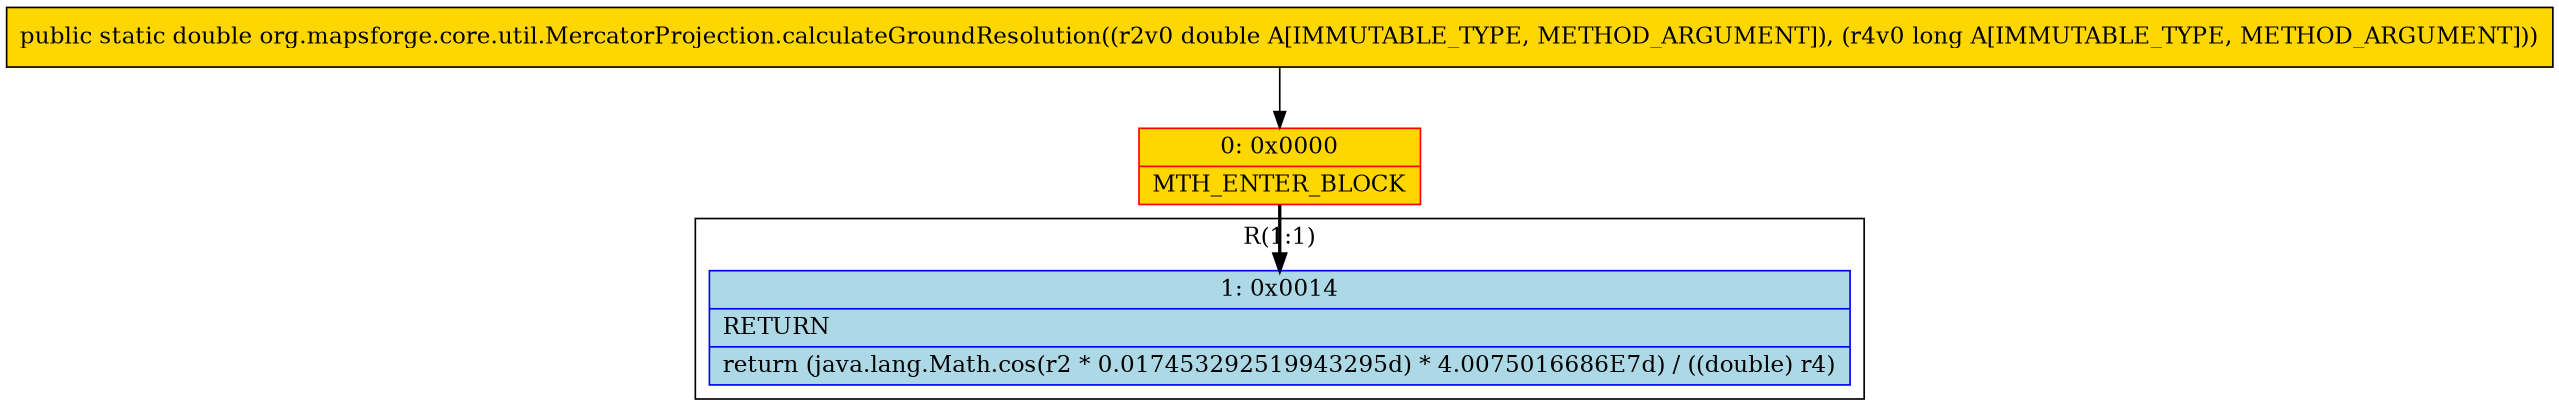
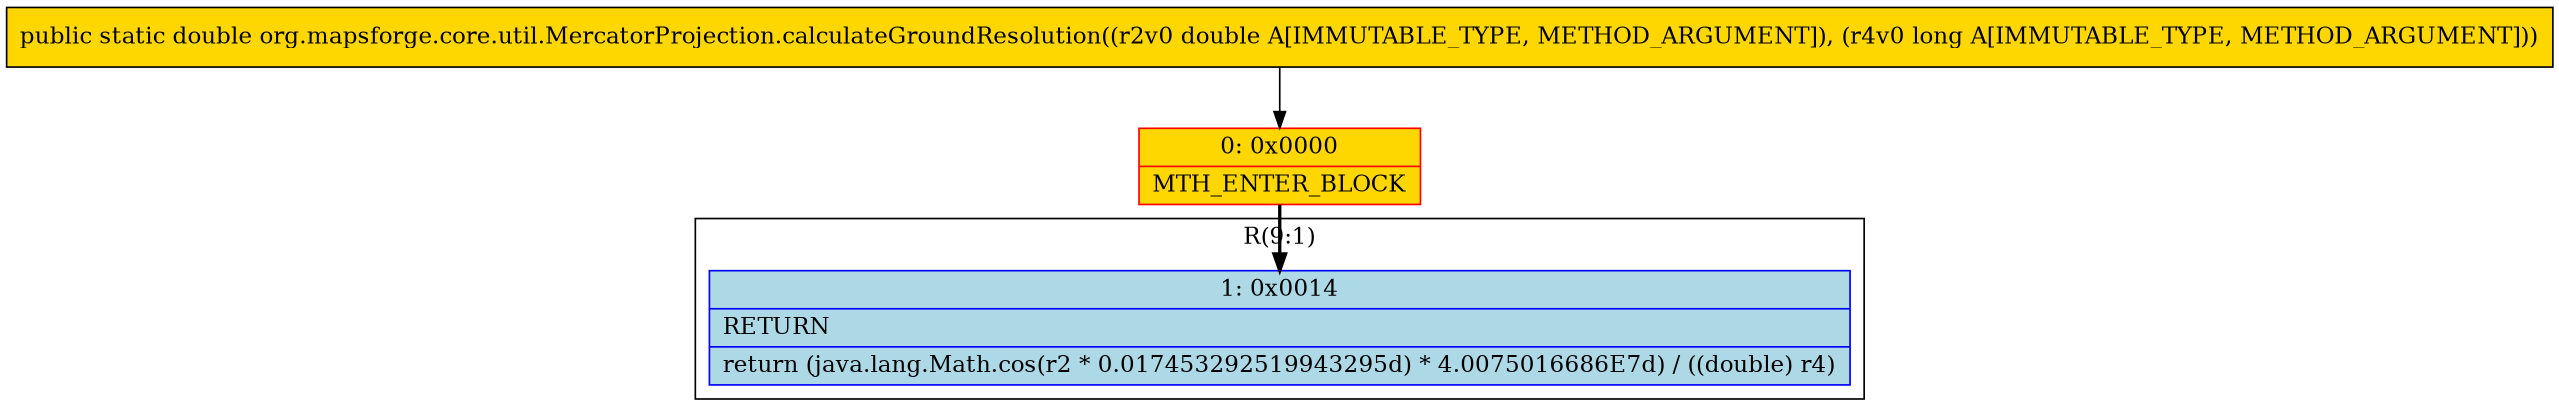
cluster "R(1:1)": label "R(1:1)" -> "R(9:1)"
